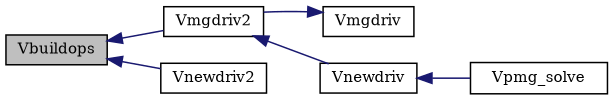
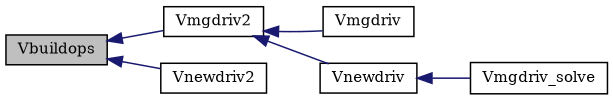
edge "Vmgdriv2" -> "Vmgdriv": reversed
node "Vpmg_solve": label "Vpmg_solve" -> "Vmgdriv_solve"
